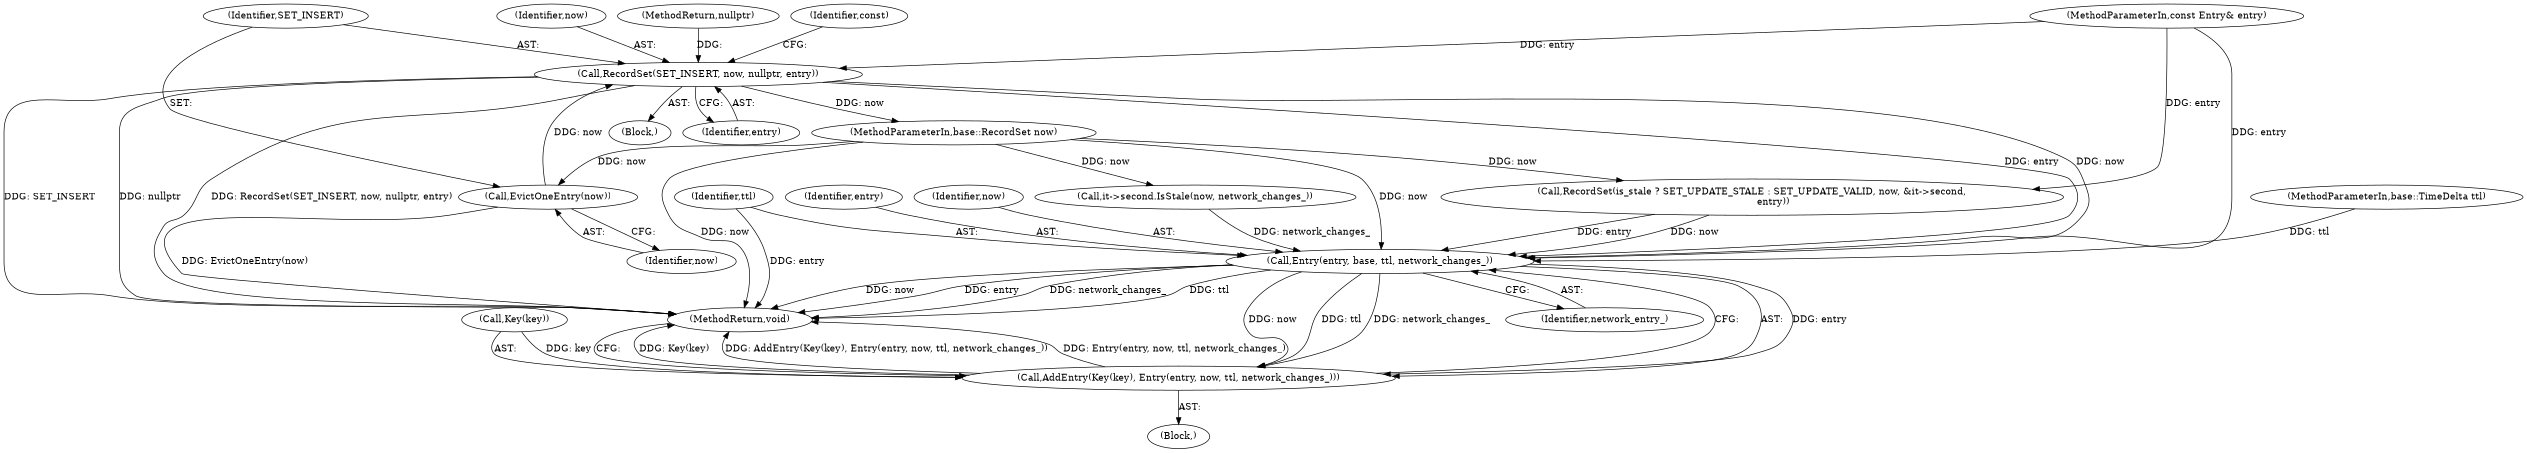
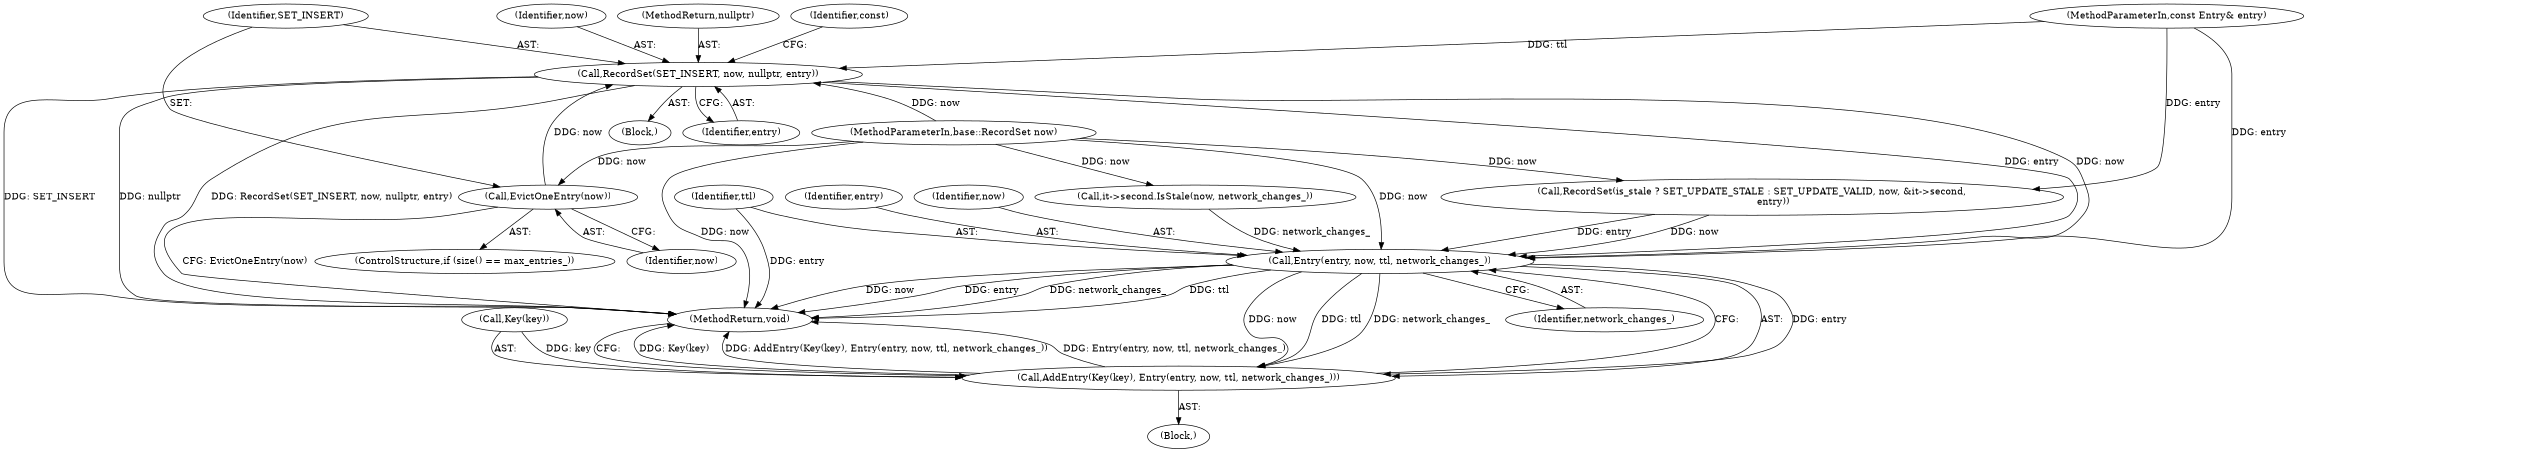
edge "(MethodReturn,nullptr)" -> "(Call,RecordSet(SET_INSERT, now, nullptr, entry))": label "DDG: " -> "AST: "
edge "(MethodParameterIn,const Entry& entry)" -> "(Call,RecordSet(SET_INSERT, now, nullptr, entry))": label "DDG: entry" -> "DDG: ttl"
edge "(Call,RecordSet(SET_INSERT, now, nullptr, entry))" -> "(MethodParameterIn,base::RecordSet now)": reversed
node "(MethodParameterIn,base::TimeDelta ttl)": removed
edge "(Call,EvictOneEntry(now))" -> "(MethodReturn,void)": label "DDG: EvictOneEntry(now)" -> "CFG: EvictOneEntry(now)"
node "(ControlStructure,if (size() == max_entries_))": added
node "(Call,Entry(entry, base, ttl, network_changes_))": label "(Call,Entry(entry, base, ttl, network_changes_))" -> "(Call,Entry(entry, now, ttl, network_changes_))"
node "(Identifier,network_entry_)": label "(Identifier,network_entry_)" -> "(Identifier,network_changes_)"
